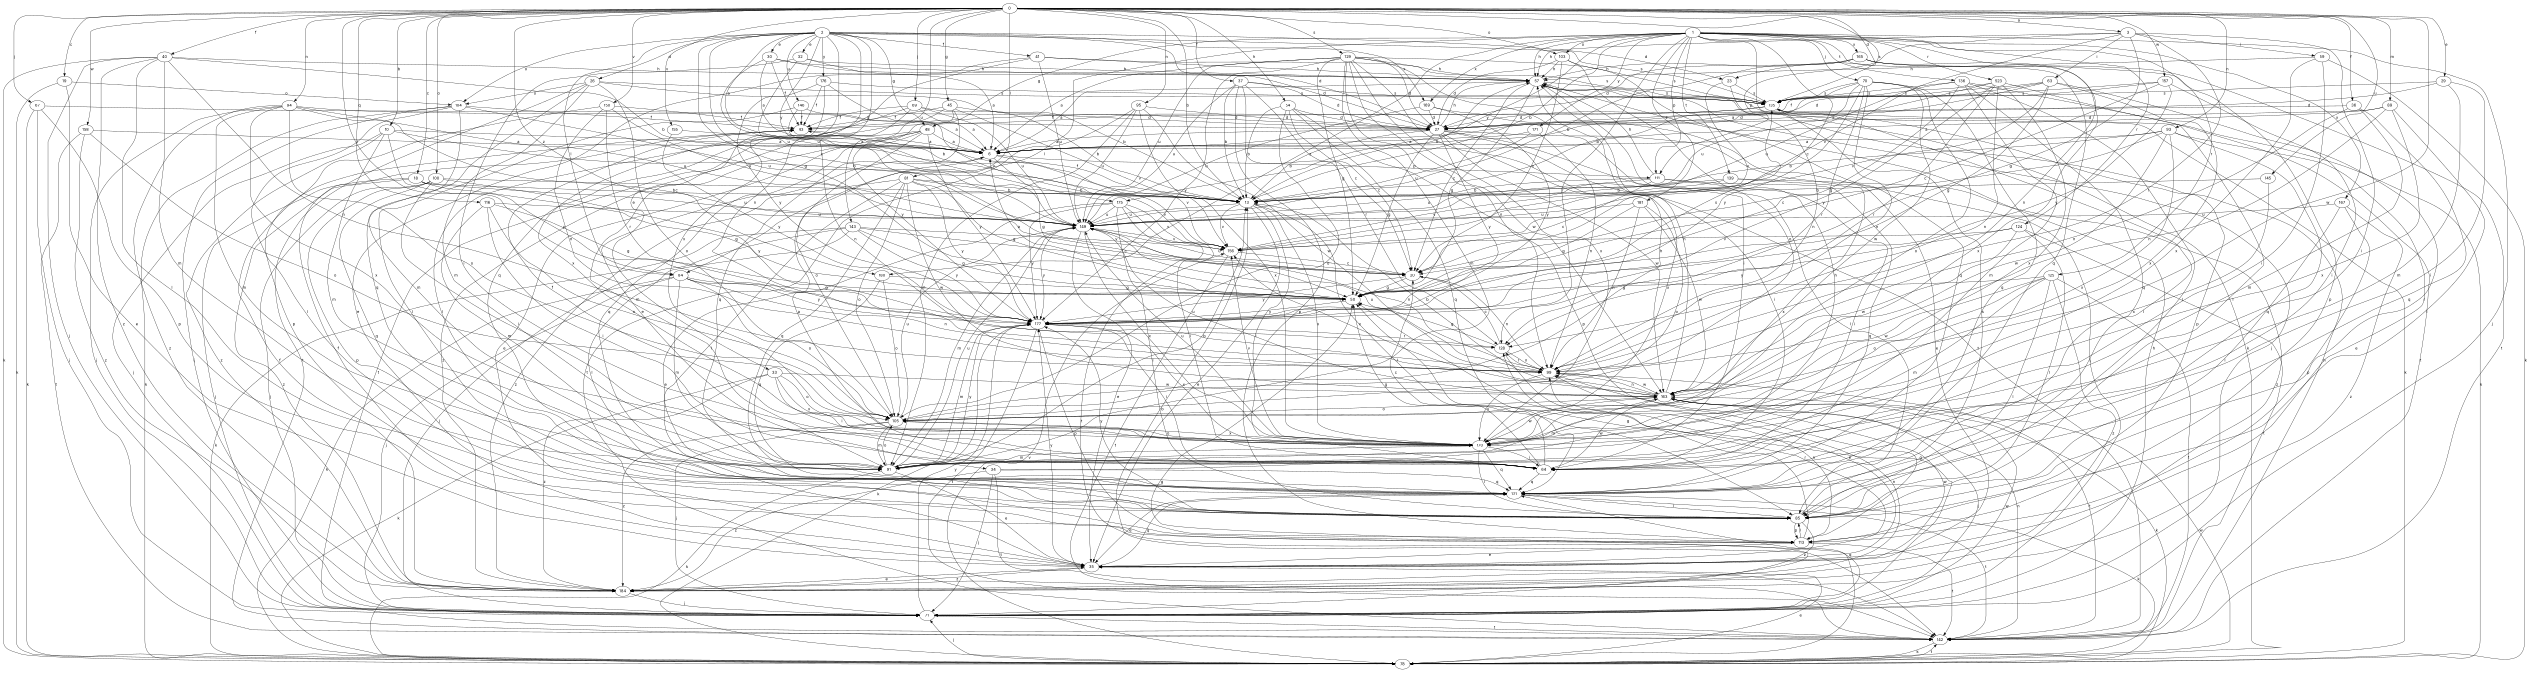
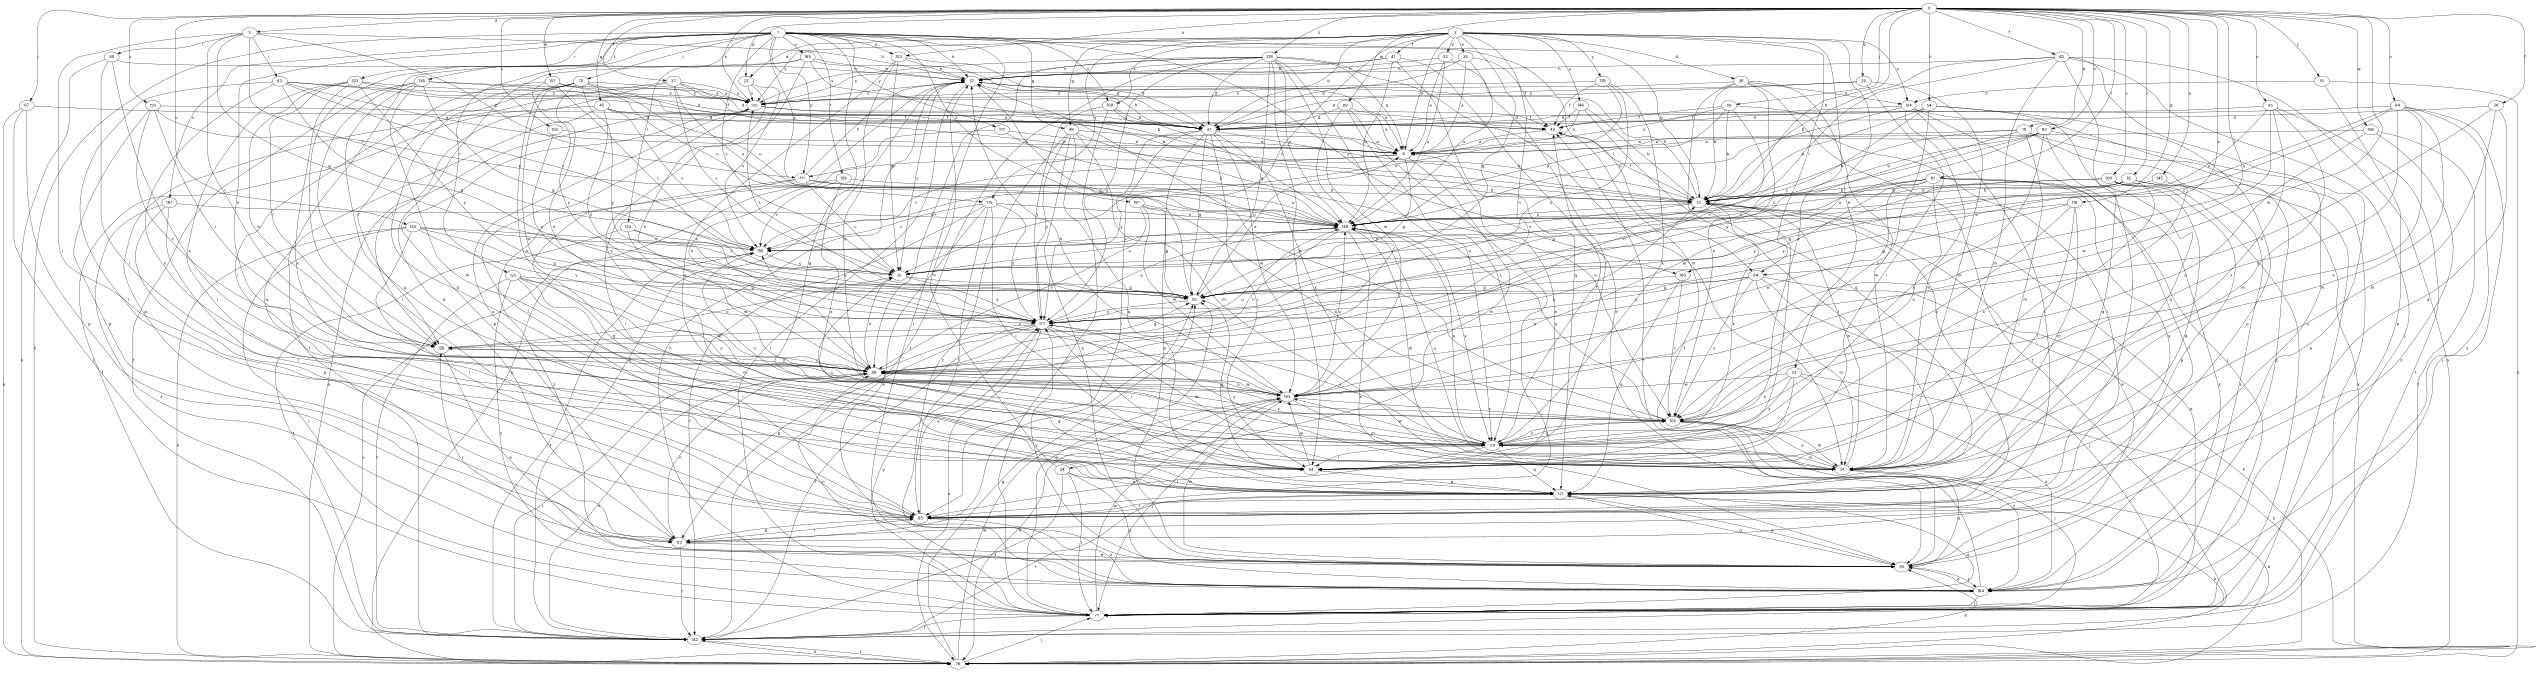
edge "124" -> "85": removed, label "l"
